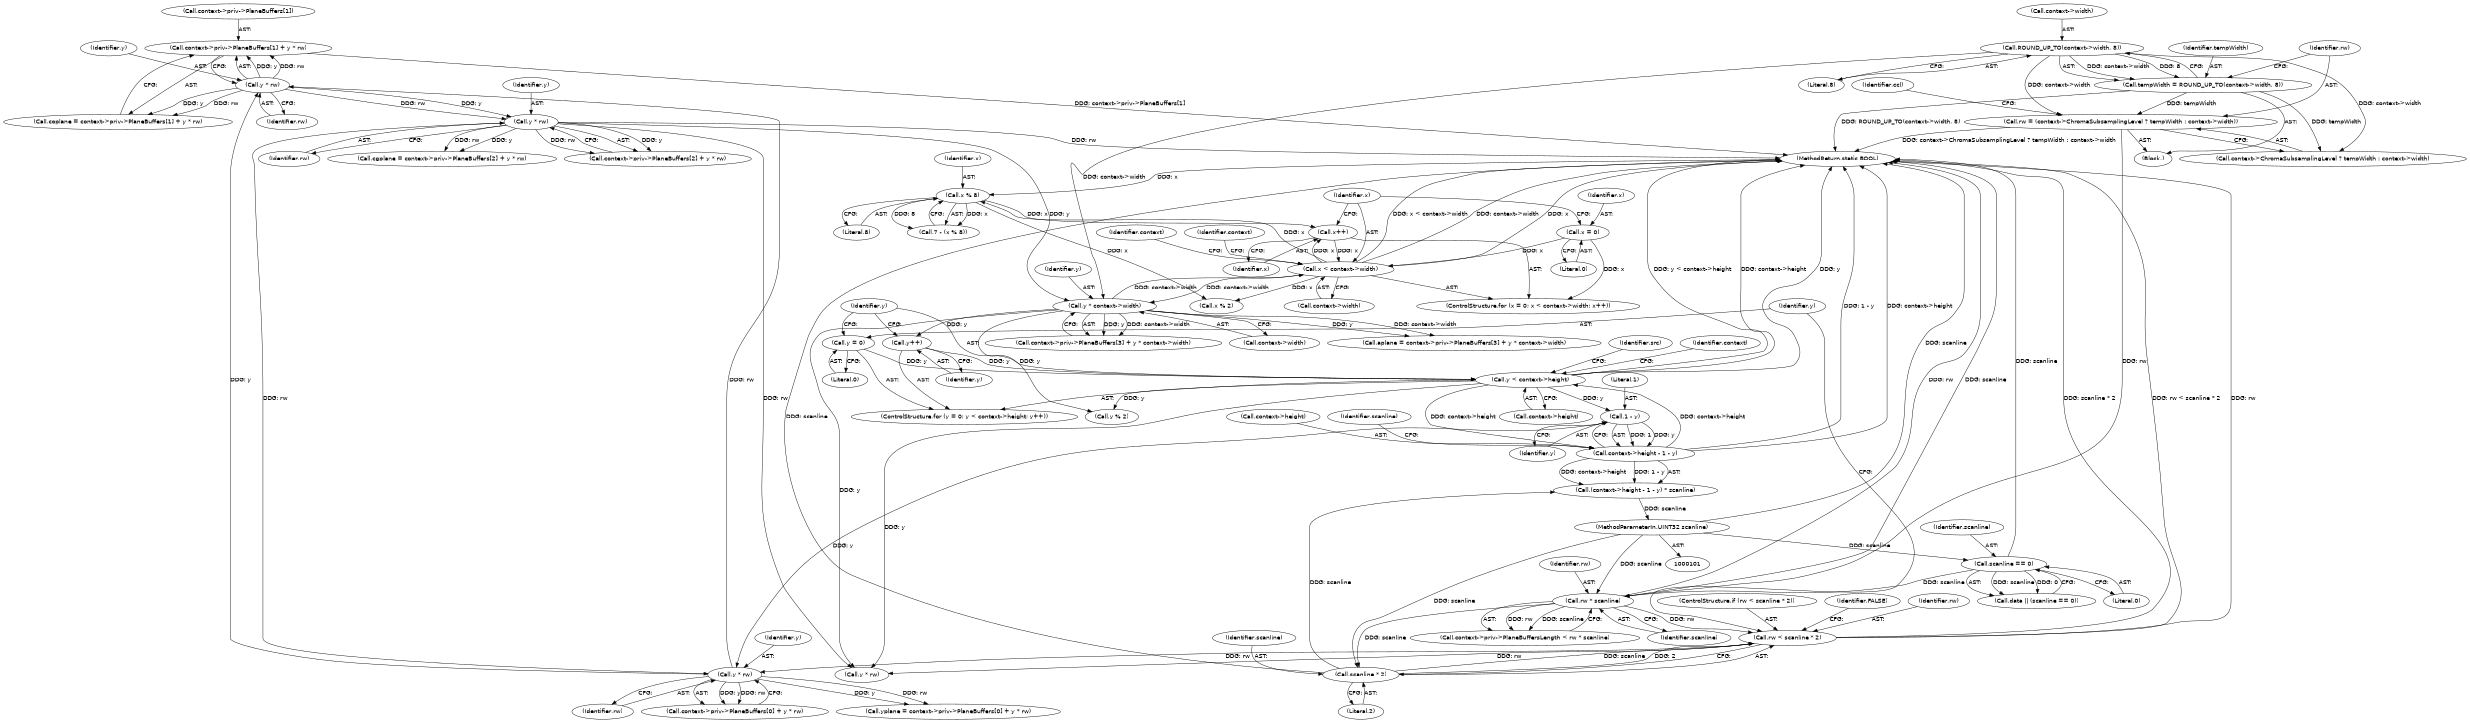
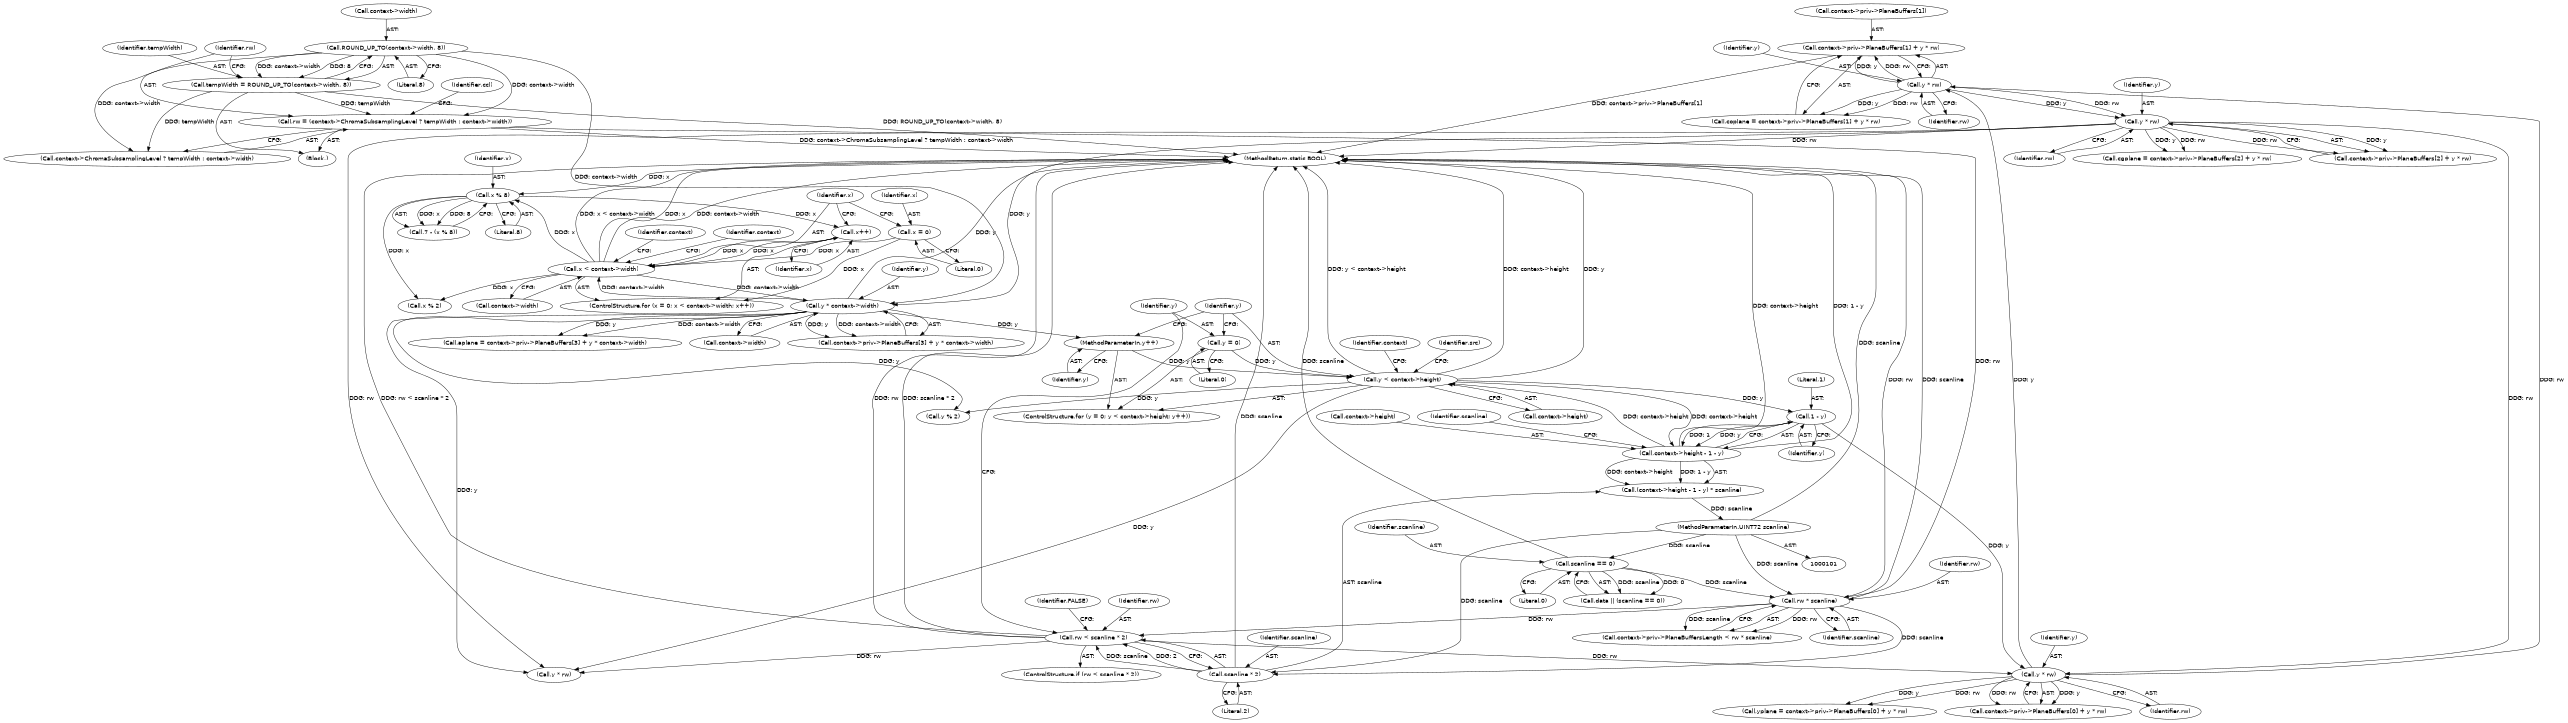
edge "(Call,y * context->width)" -> "(MethodReturn,static BOOL)": added, label "DDG: y"
node "(Call,y++)": label "(Call,y++)" -> "(MethodParameterIn,y++)"
node "(MethodParameterIn,UINT32 scanline)": label "(MethodParameterIn,UINT32 scanline)" -> "(MethodParameterIn,UINT72 scanline)"
edge "(Call,scanline * 2)" -> "(Call,(context->height - 1 - y) * scanline)": label "DDG: scanline" -> "AST: scanline"
edge "(ControlStructure,if (rw < scanline * 2))" -> "(Call,rw < scanline * 2)": reversed
